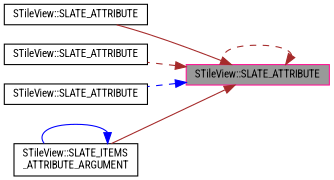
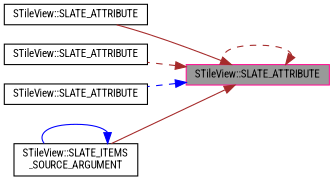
node "STileView::SLATE_ITEMS _ATTRIBUTE_ARGUMENT": label "STileView::SLATE_ITEMS _ATTRIBUTE_ARGUMENT" -> "STileView::SLATE_ITEMS _SOURCE_ARGUMENT"
